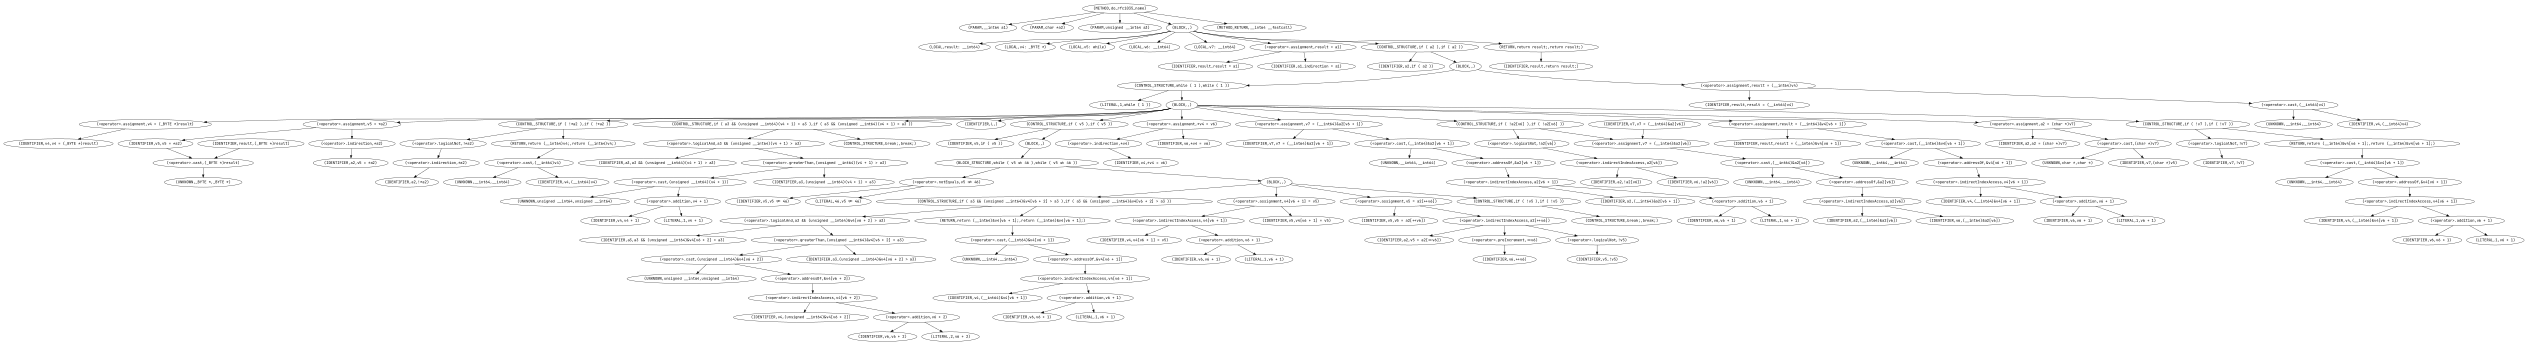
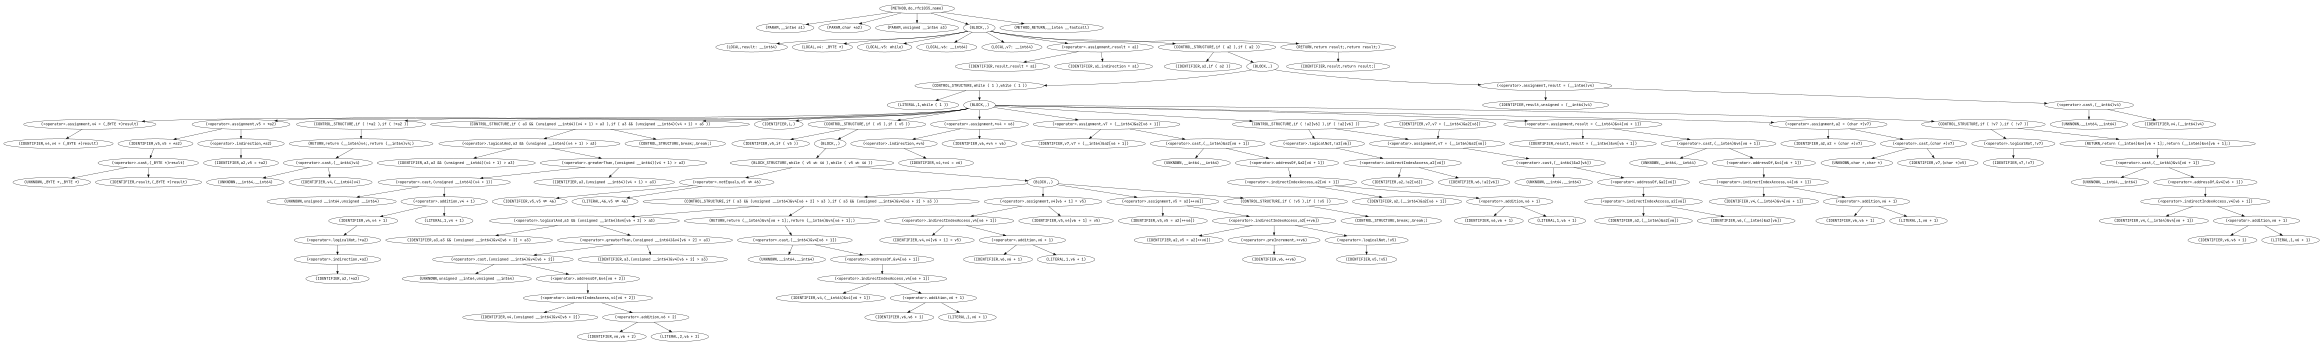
node "(IDENTIFIER,result,result = (__int64)v4)": label "(IDENTIFIER,result,result = (__int64)v4)" -> "(IDENTIFIER,result,unsigned = (__int64)v4)"
edge "(CONTROL_STRUCTURE,if ( !*a2 ),if ( !*a2 ))" -> "(<operator>.logicalNot,!*a2)": now "(IDENTIFIER,v4,v4 + 1)" -> "(<operator>.logicalNot,!*a2)"
edge "(IDENTIFIER,result,(_BYTE *)result)" -> "(<operator>.cast,(_BYTE *)result)": reversed
